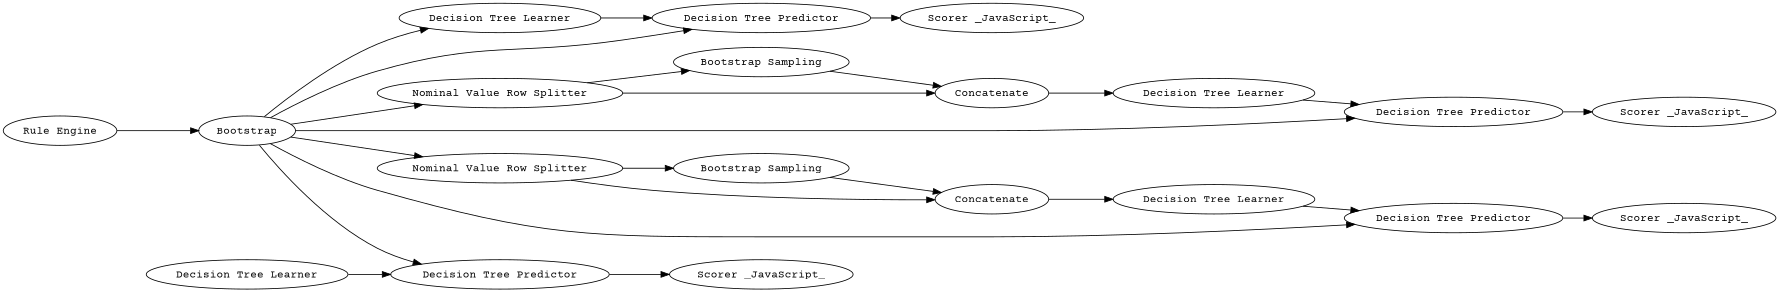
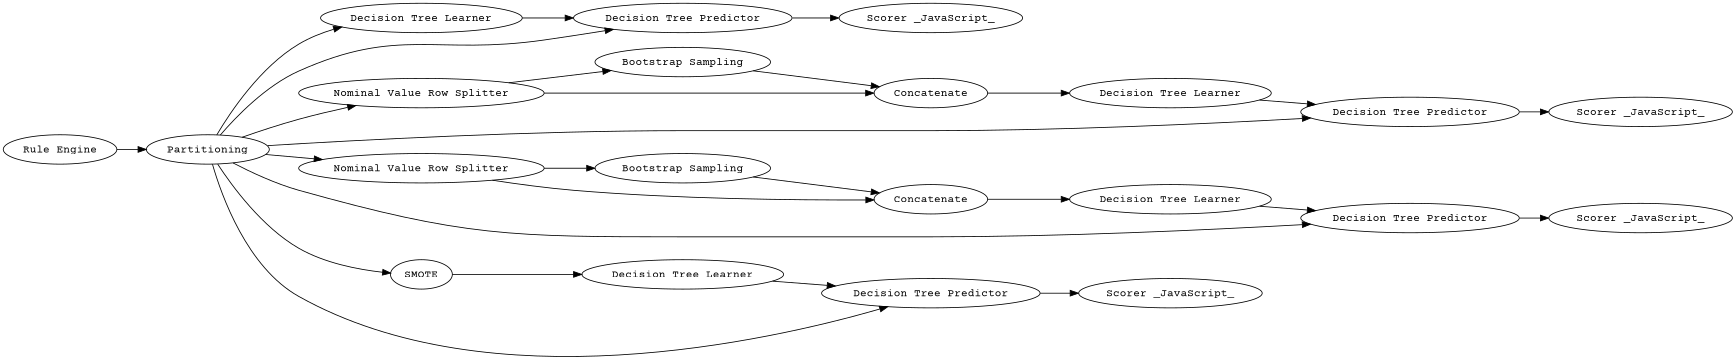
node "Bootstrap": label "Bootstrap" -> "Partitioning"
node "SMOTE": added
